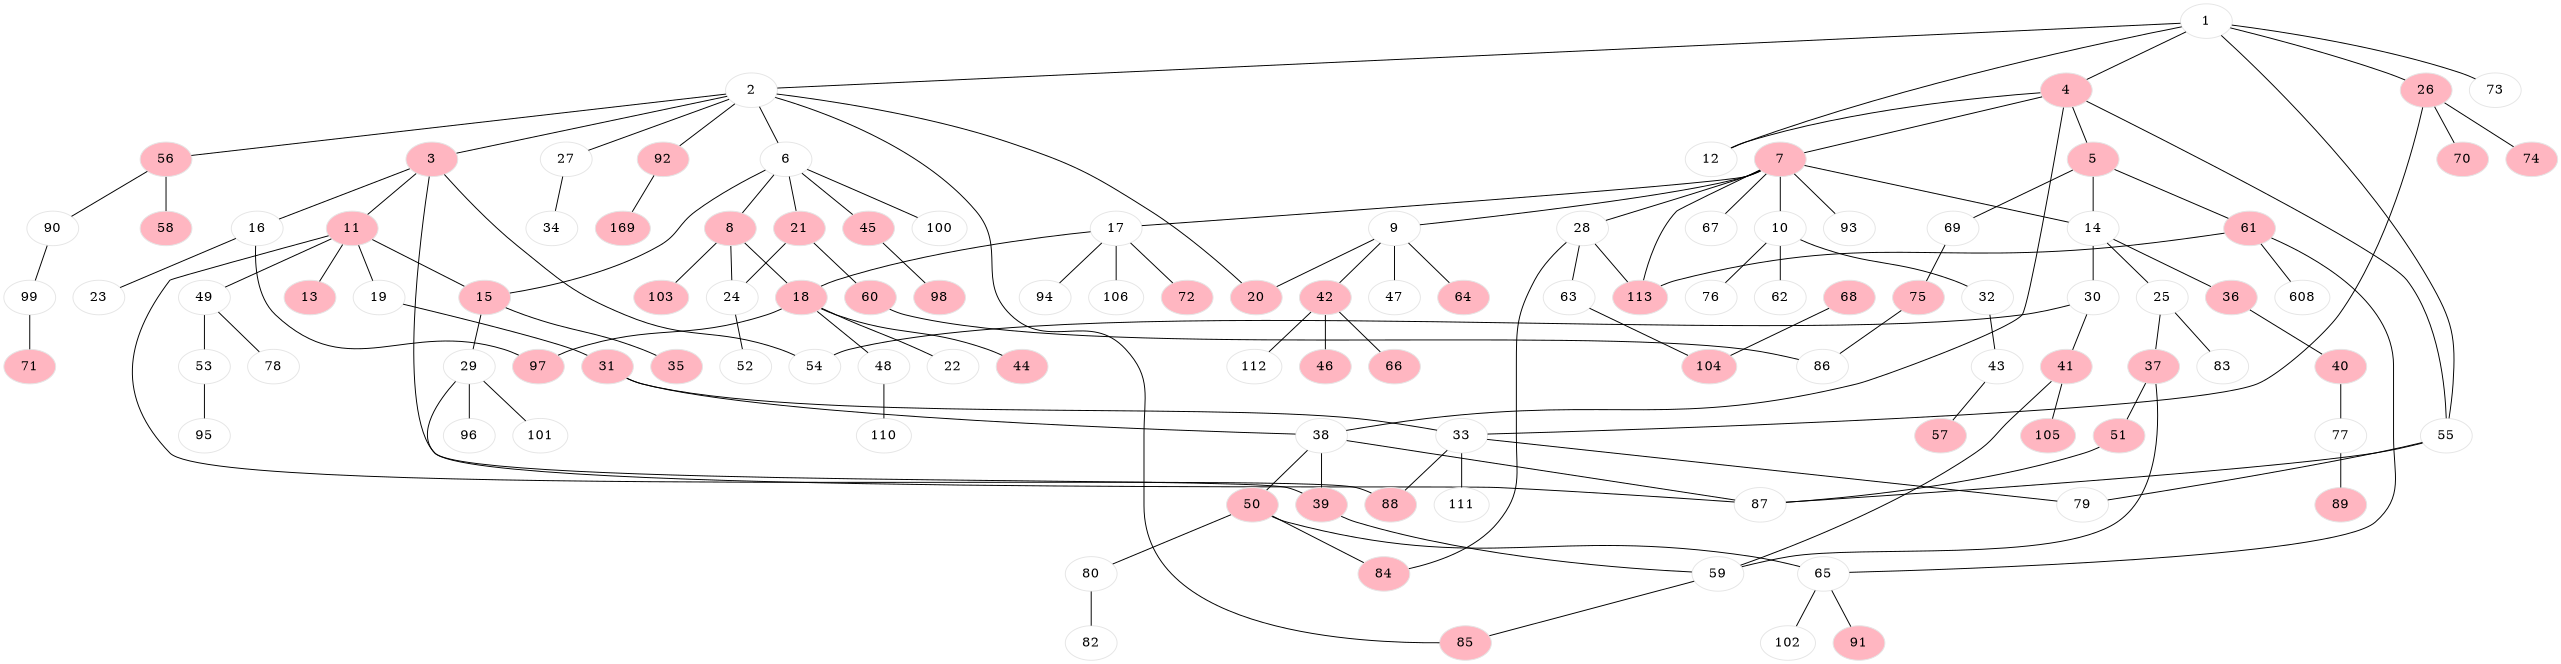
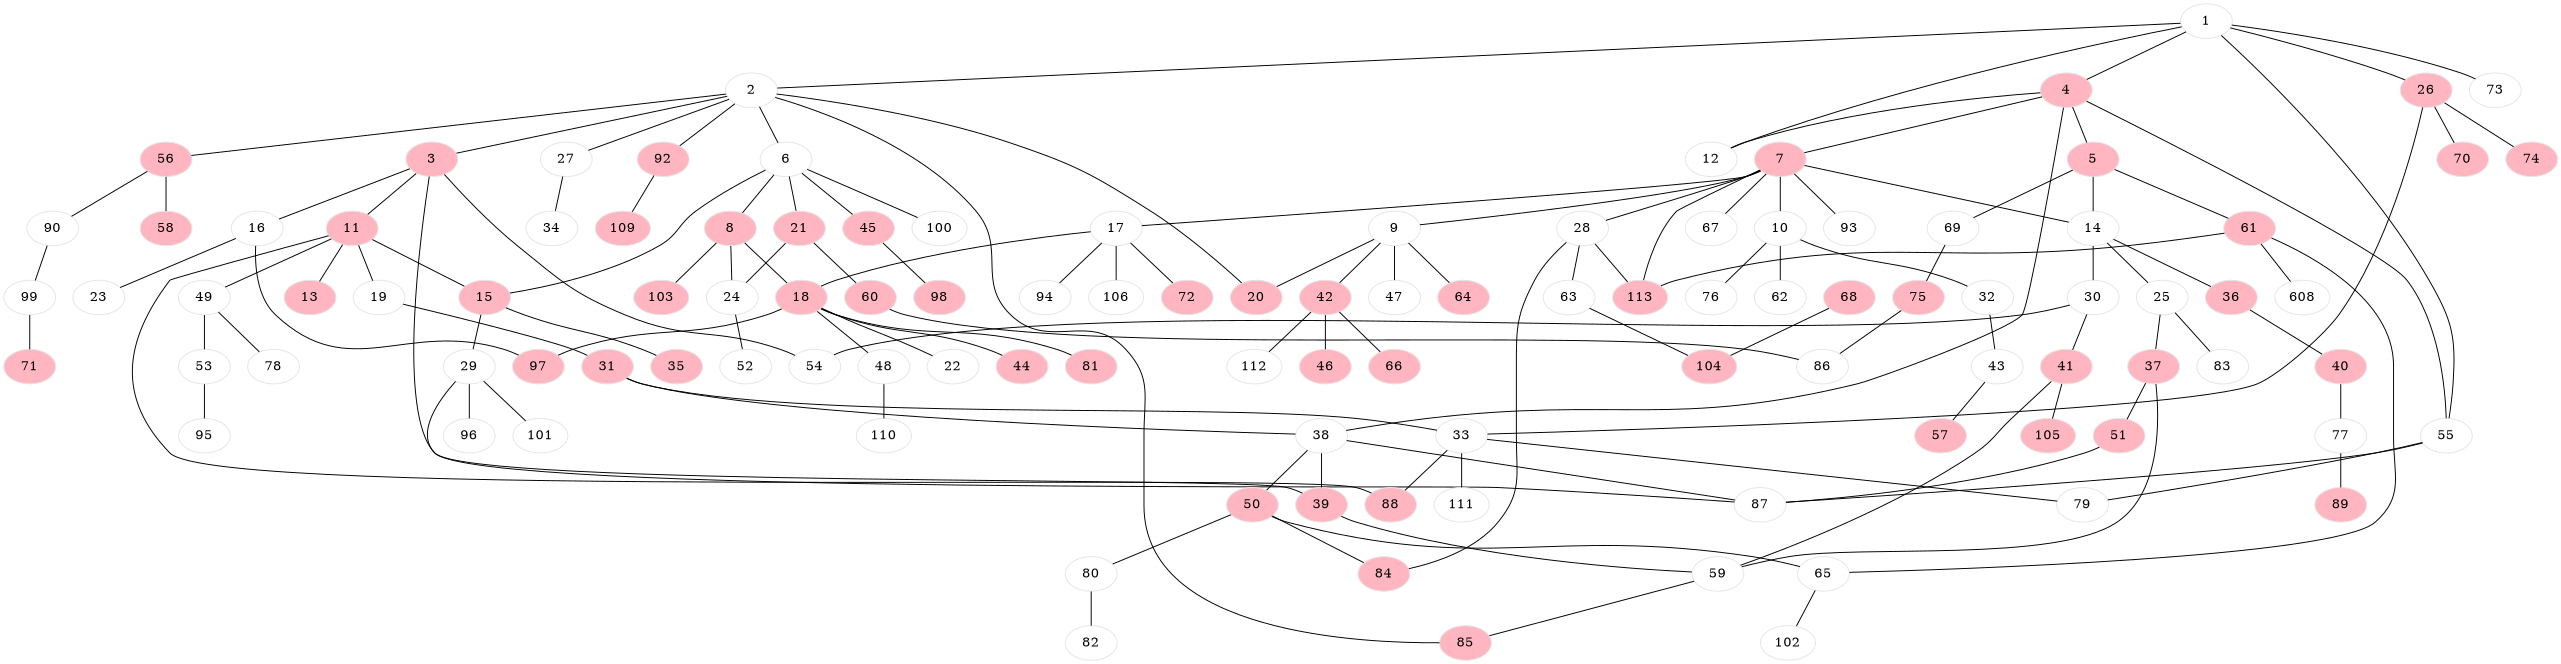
node "169": label "169" -> "109"
node "81": added
node "91": removed
